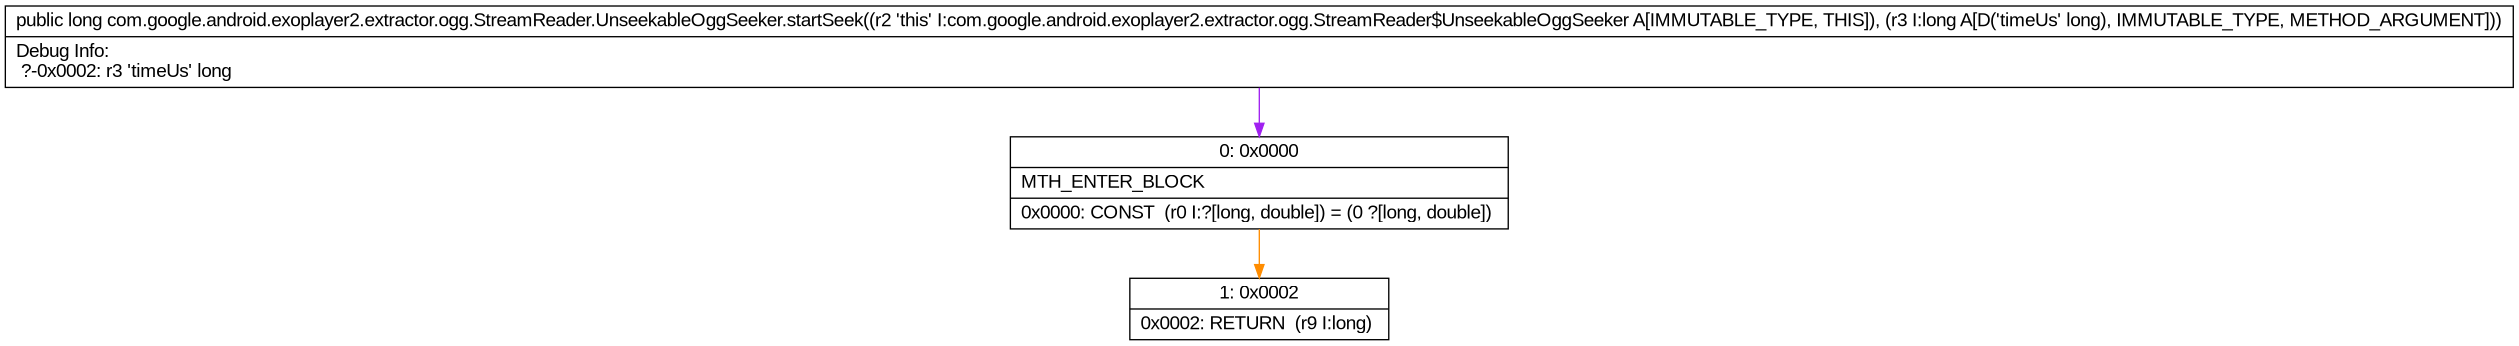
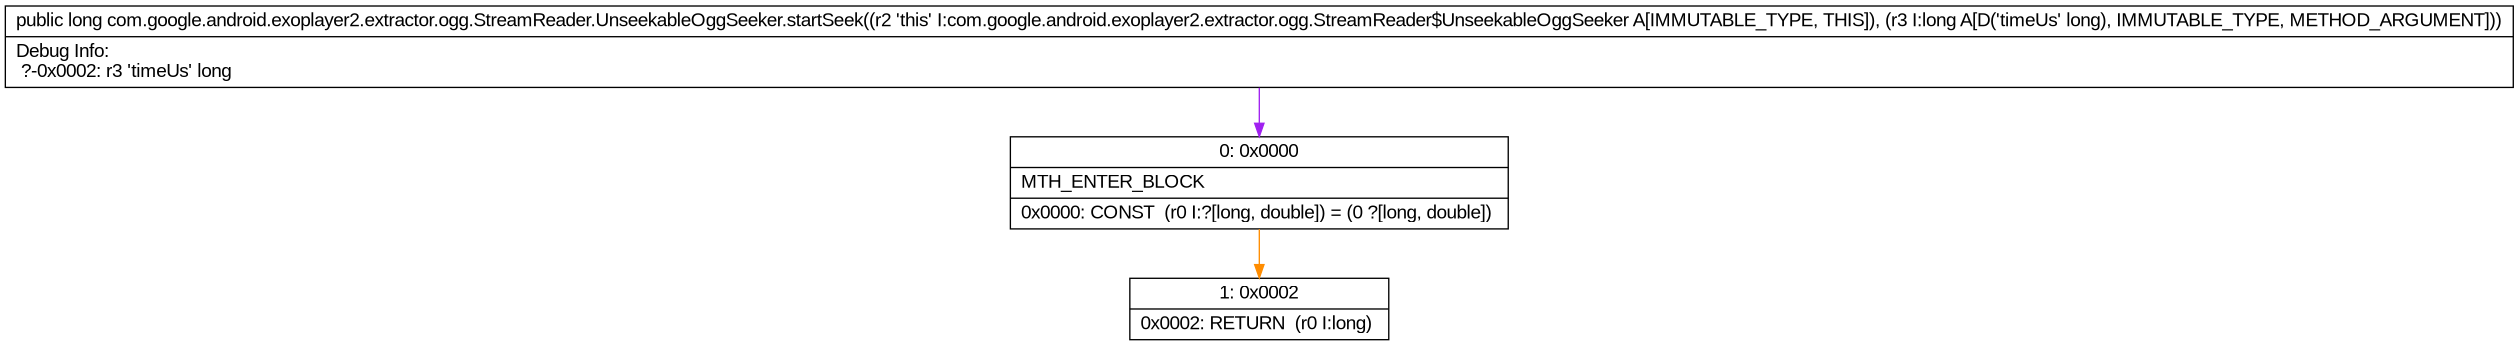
node "1: 0x0002": text "0x0002: RETURN  (r9 I:long)" -> "0x0002: RETURN  (r0 I:long)"
